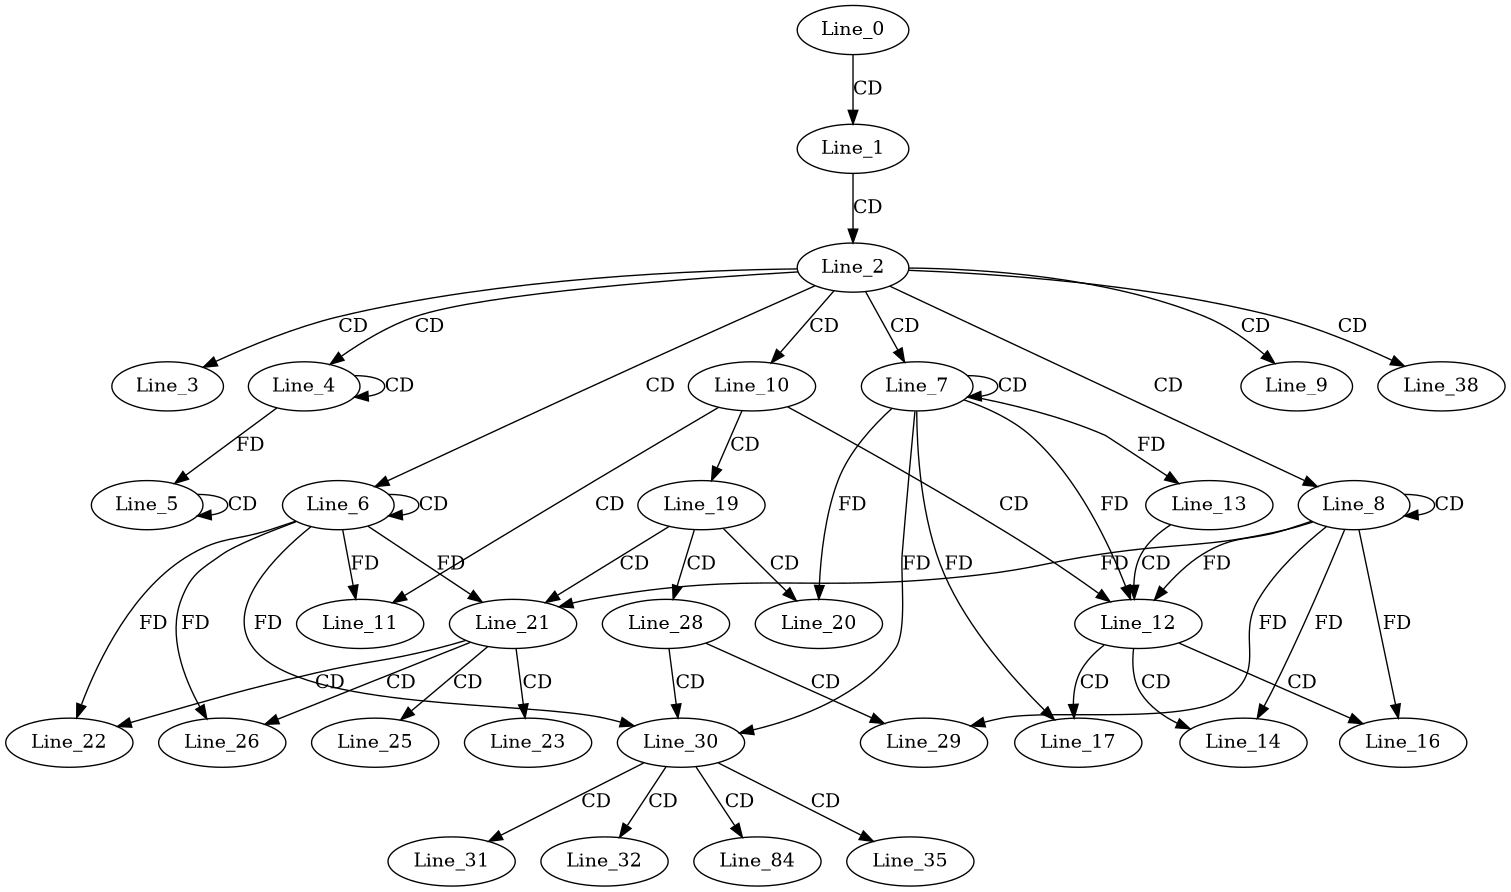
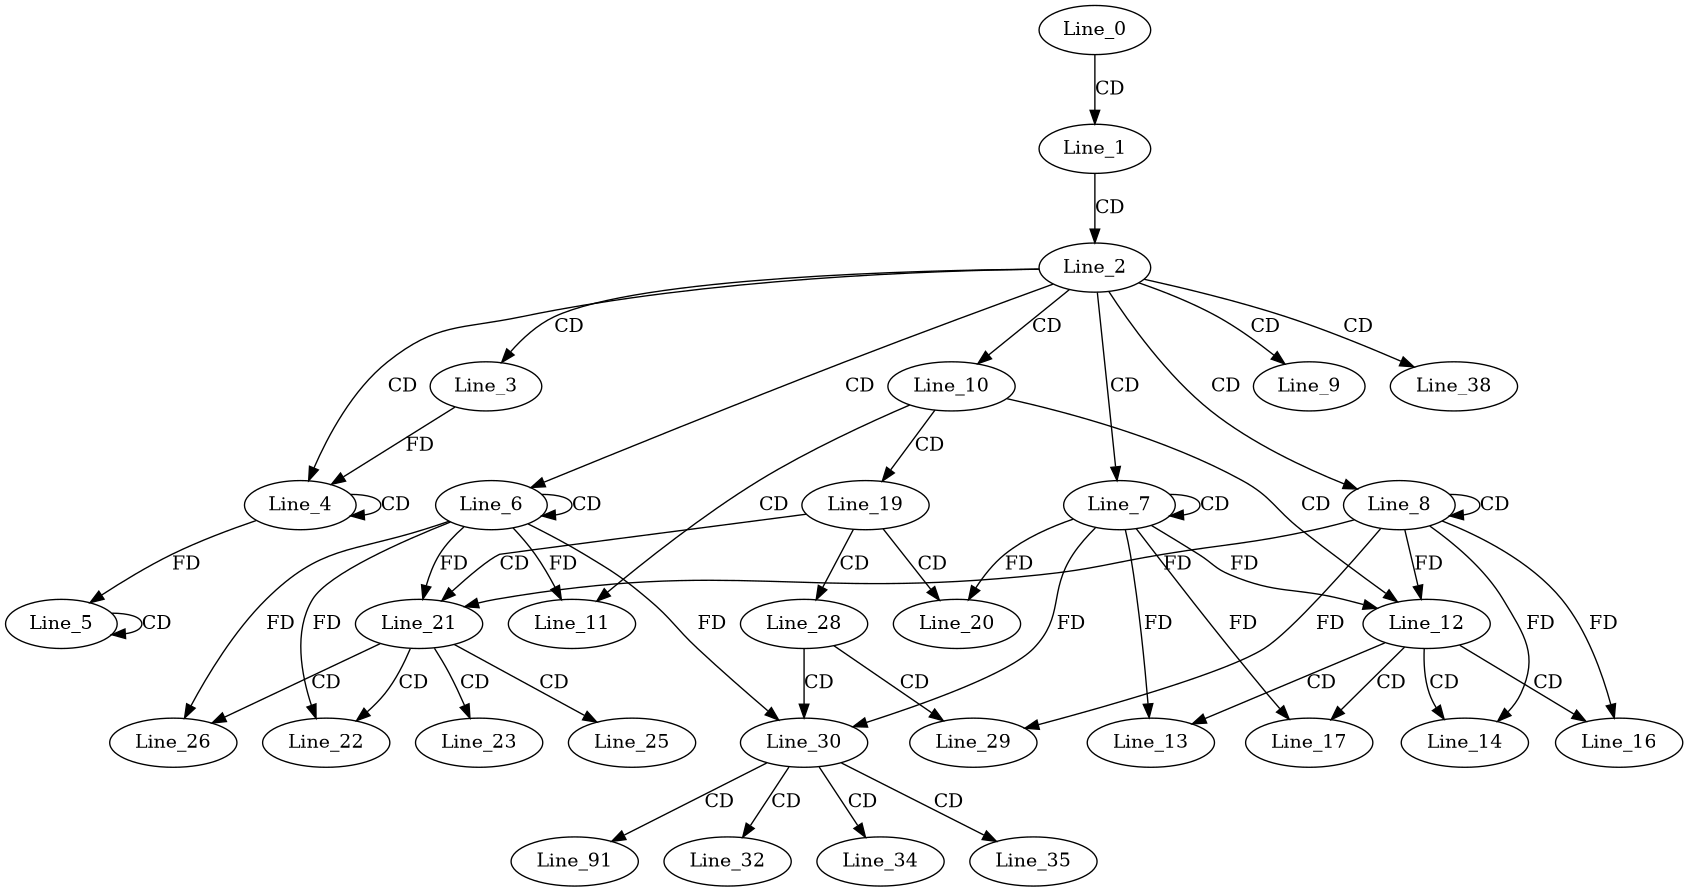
edge "Line_3" -> "Line_4": added, label "FD"
edge "Line_13" -> "Line_12": reversed
node "Line_31": label "Line_31" -> "Line_91"
node "Line_84": label "Line_84" -> "Line_34"
